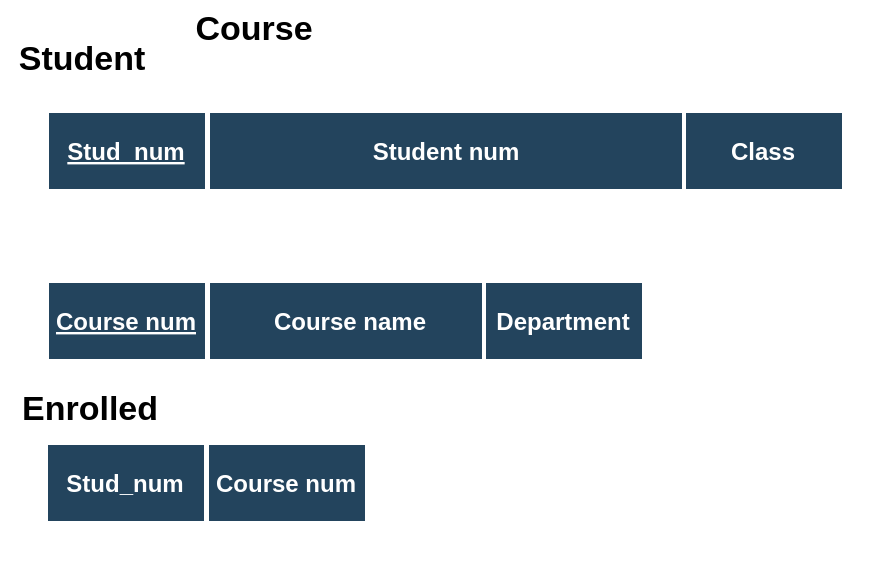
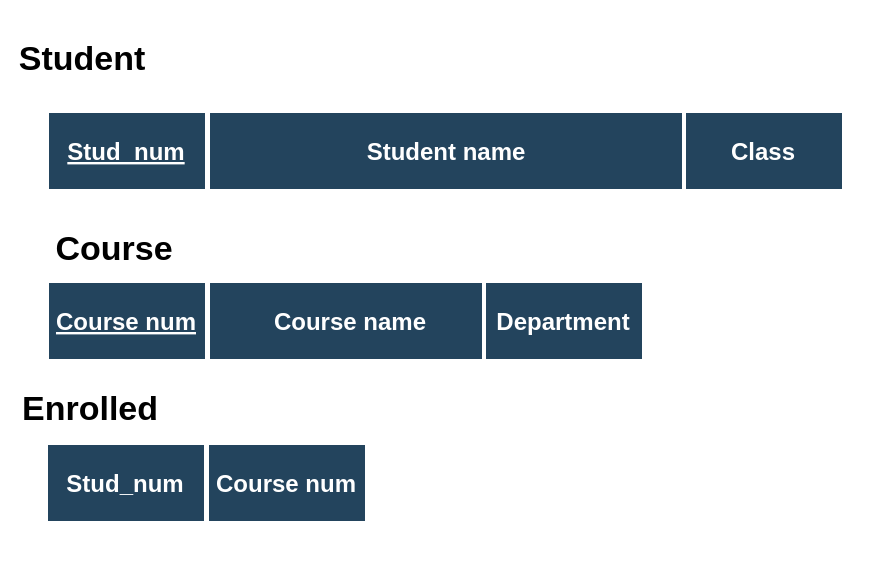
node "Course": moved (254, 31) -> (114, 251)
node "Student num": label "Student num" -> "Student name"
